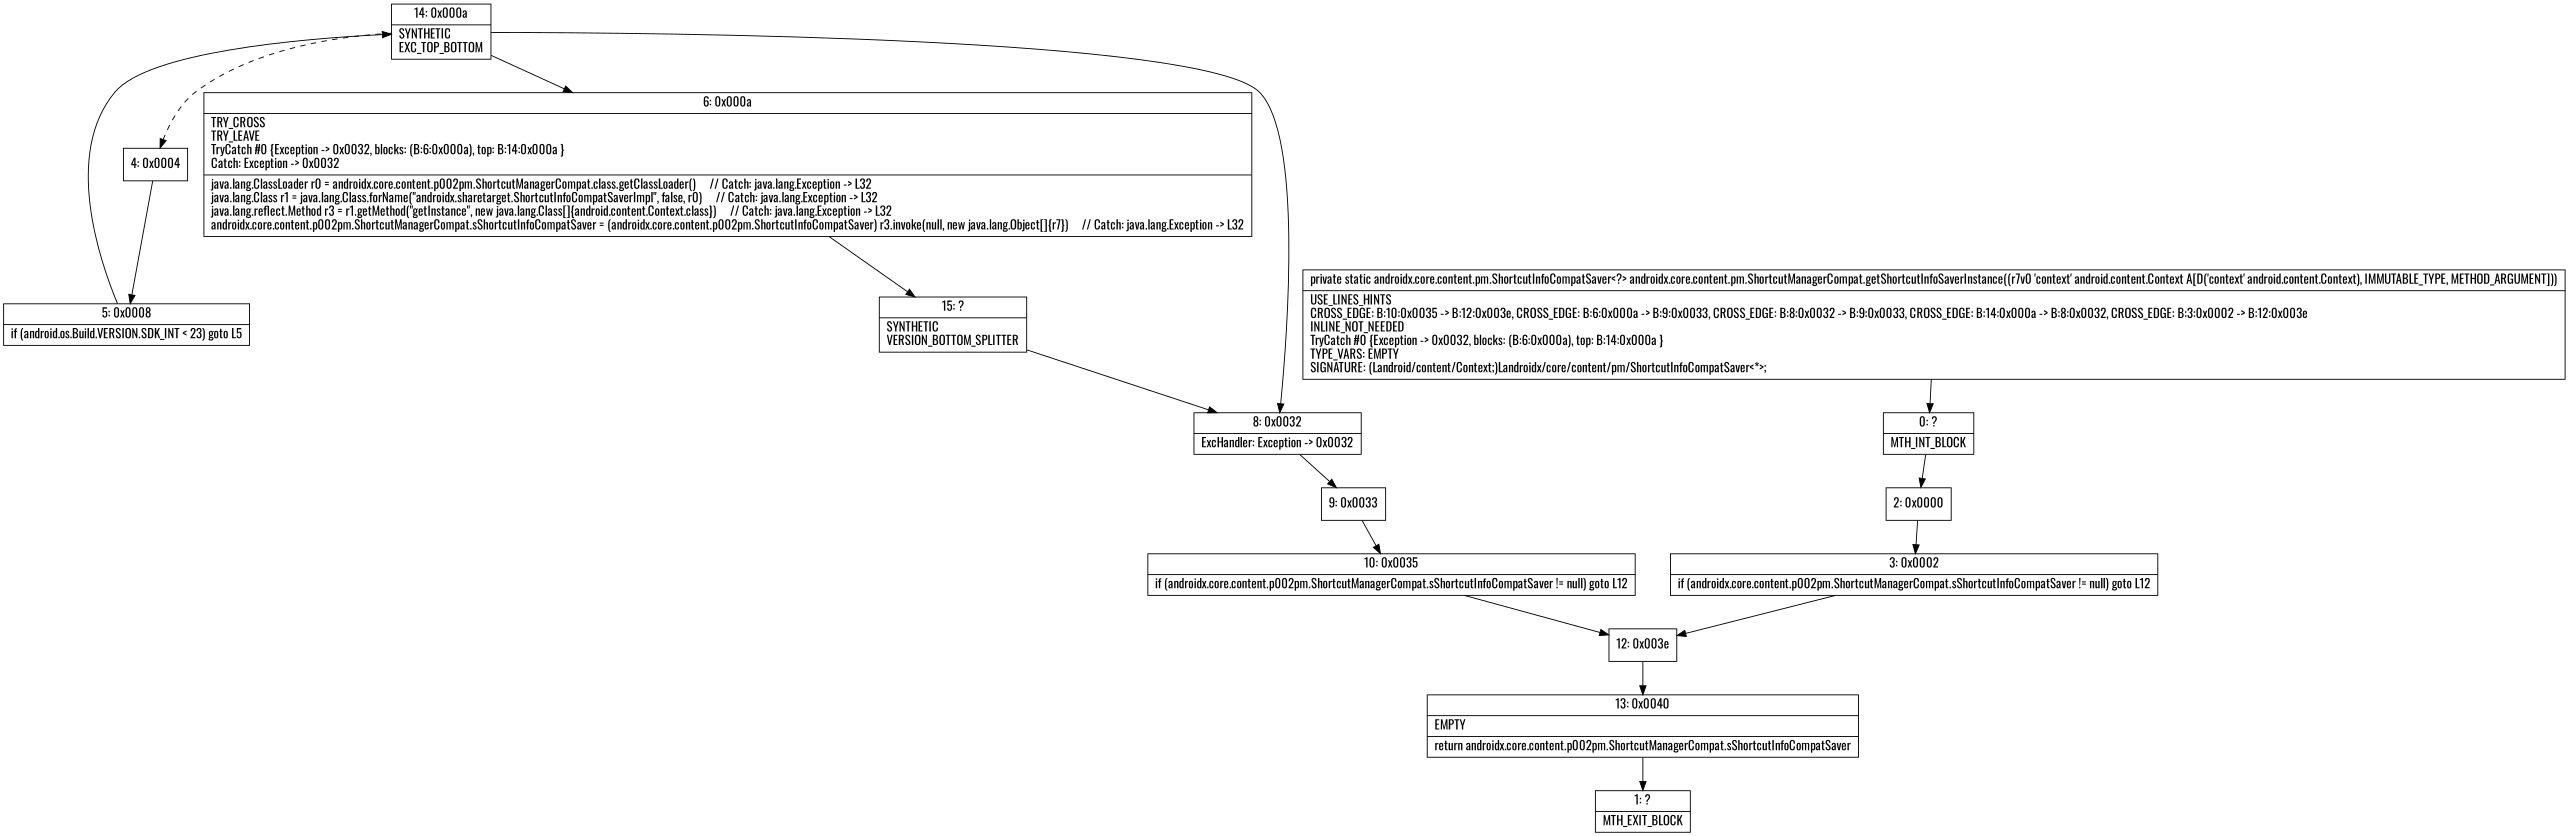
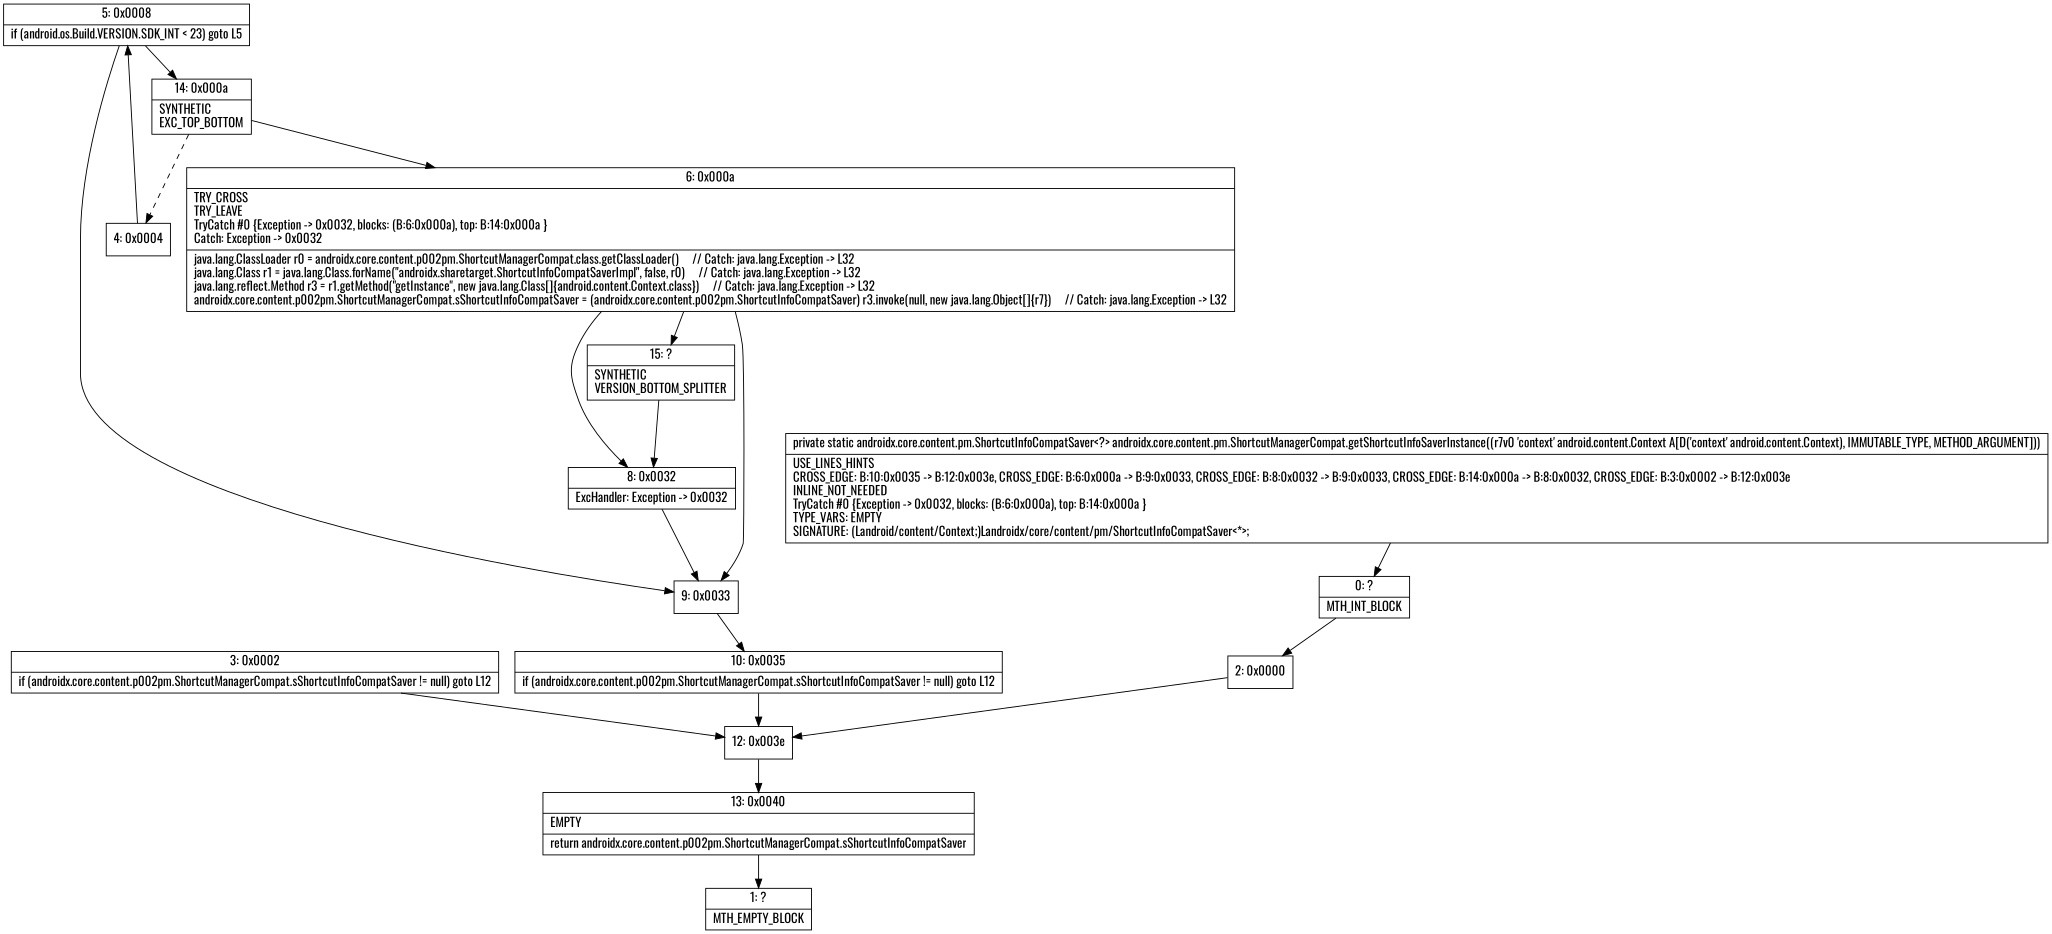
edge "14: 0x000a" -> "8: 0x0032": now "6: 0x000a" -> "8: 0x0032"
edge "6: 0x000a" -> "9: 0x0033": added
edge "5: 0x0008" -> "9: 0x0033": added
edge "2: 0x0000" -> "3: 0x0002": now "2: 0x0000" -> "12: 0x003e"
node "1: ?": text "MTH_EXIT_BLOCK" -> "MTH_EMPTY_BLOCK"
